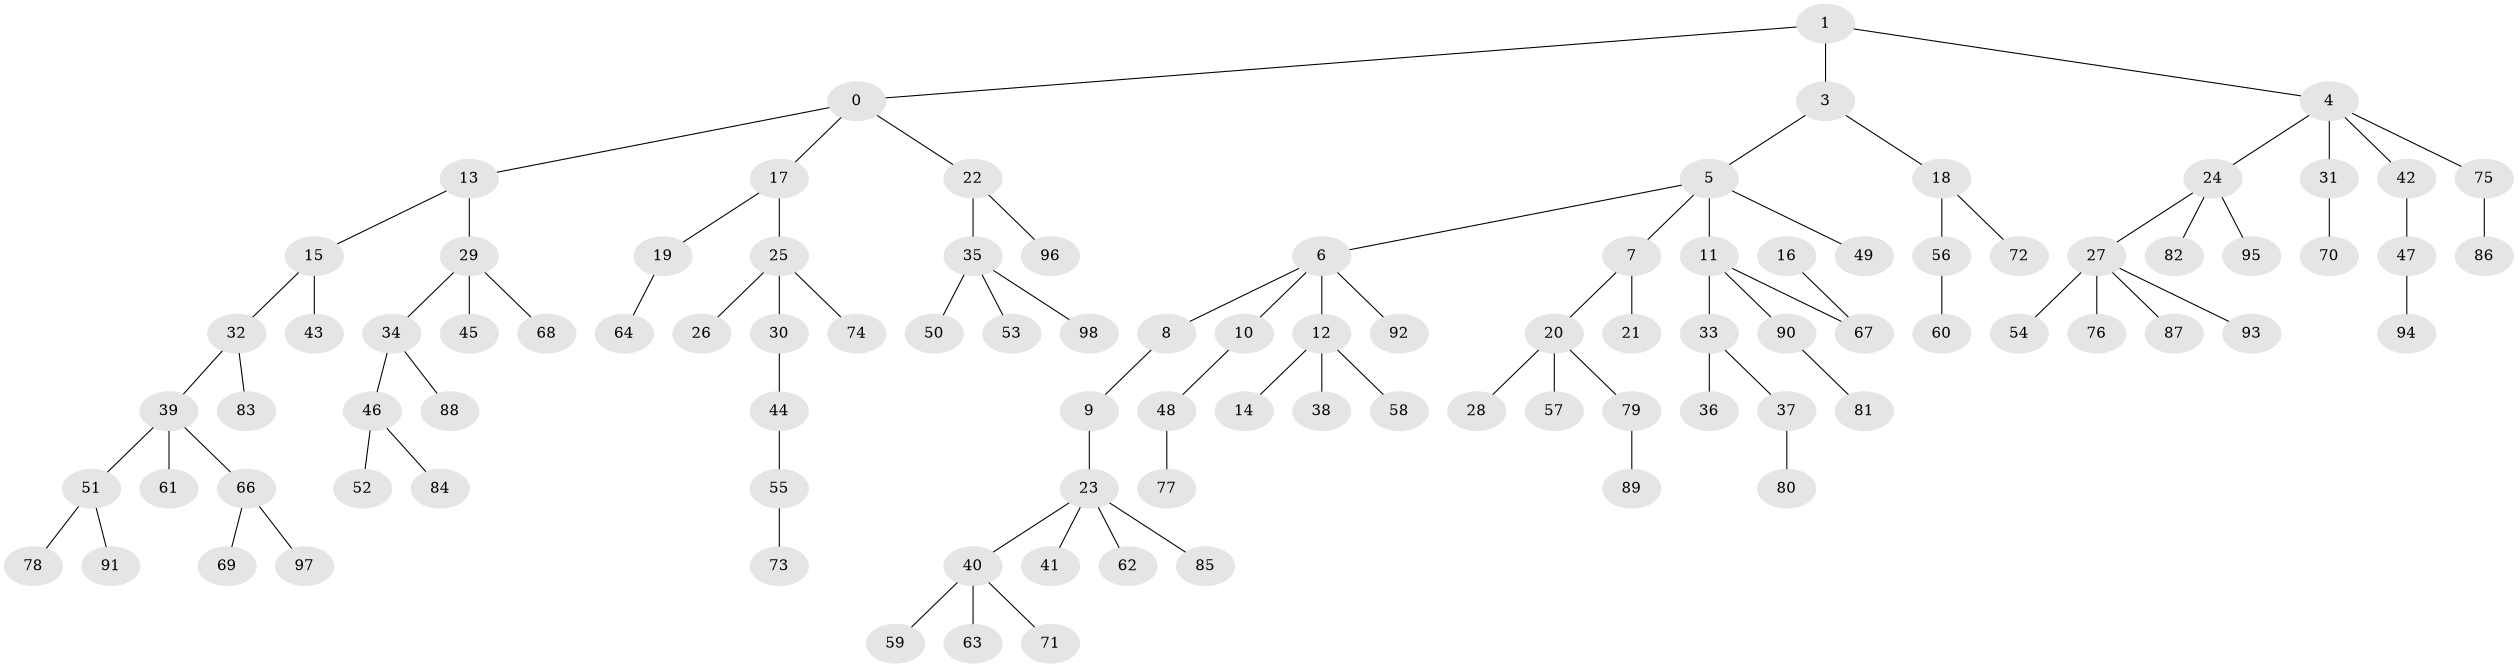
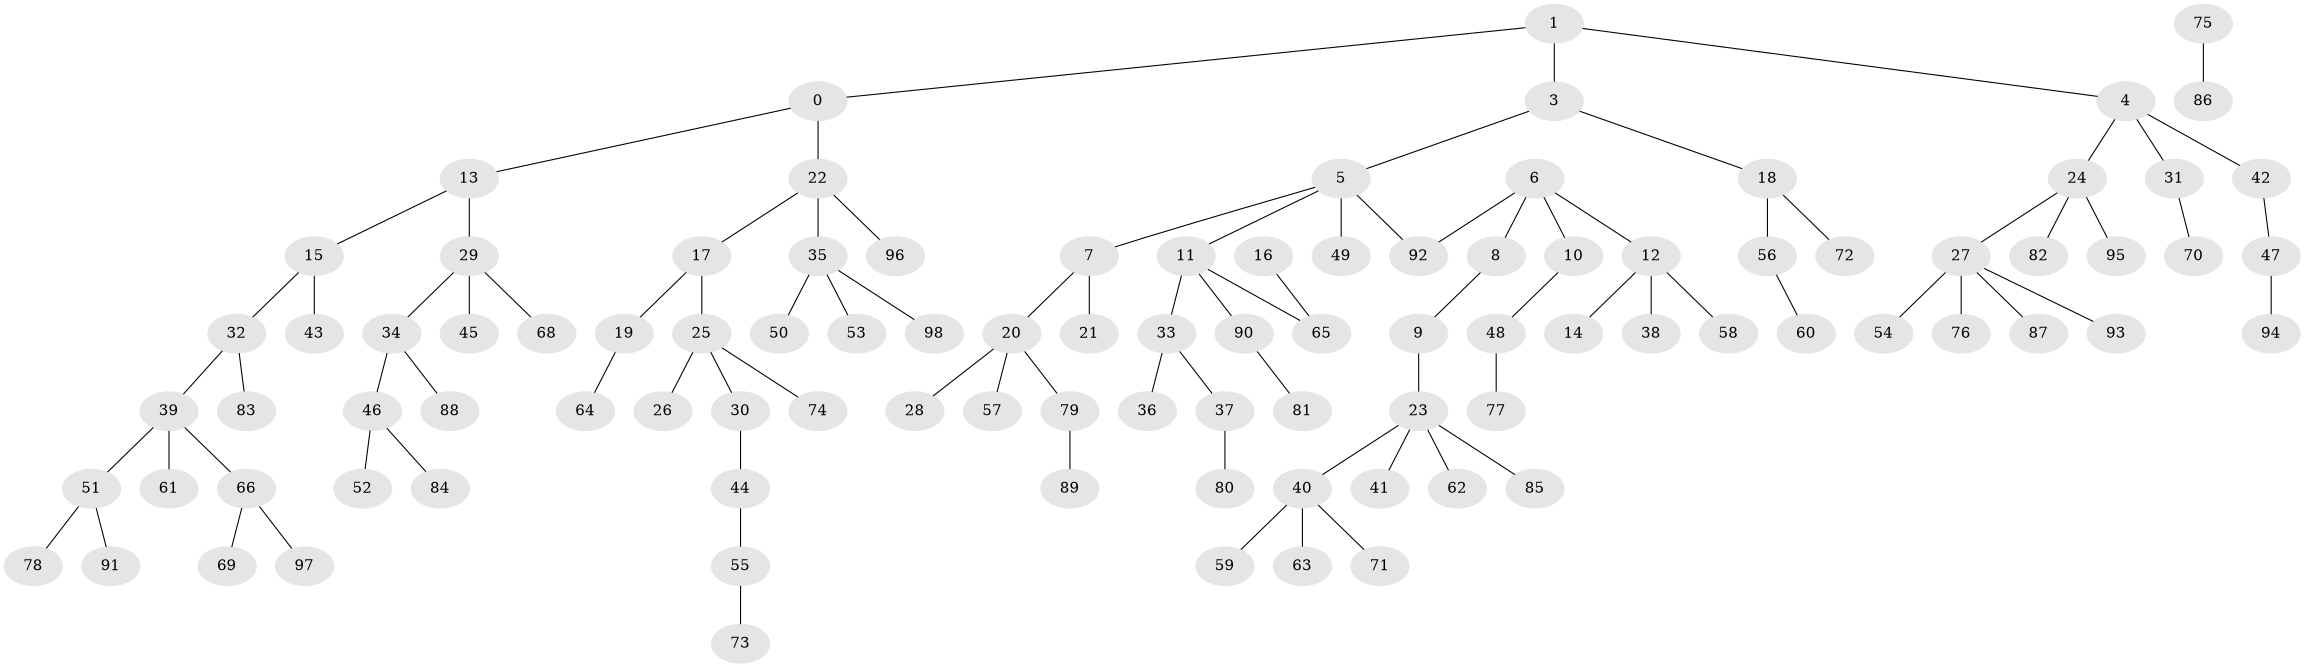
edge "0" -- "17": now "22" -- "17"
edge "4" -- "75": removed
edge "5" -- "6": now "5" -- "92"
node "67": label "67" -> "65"
